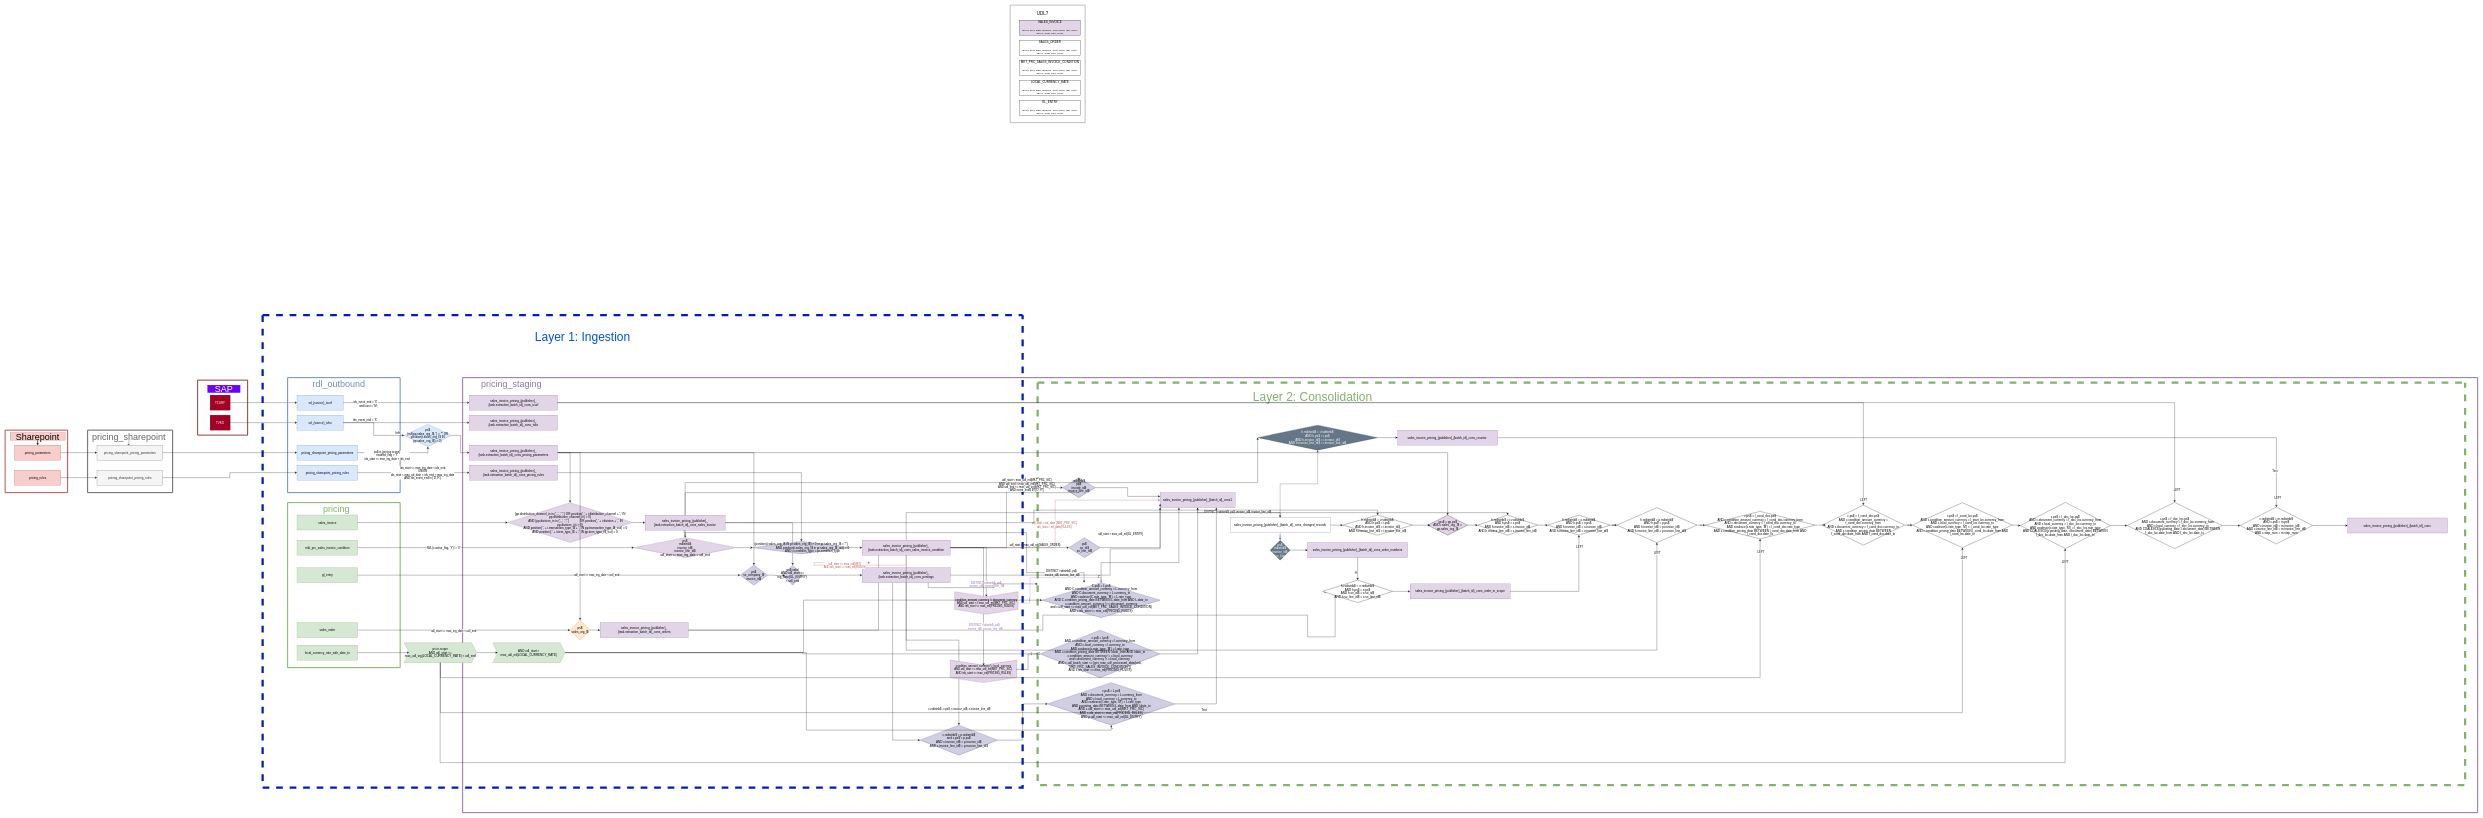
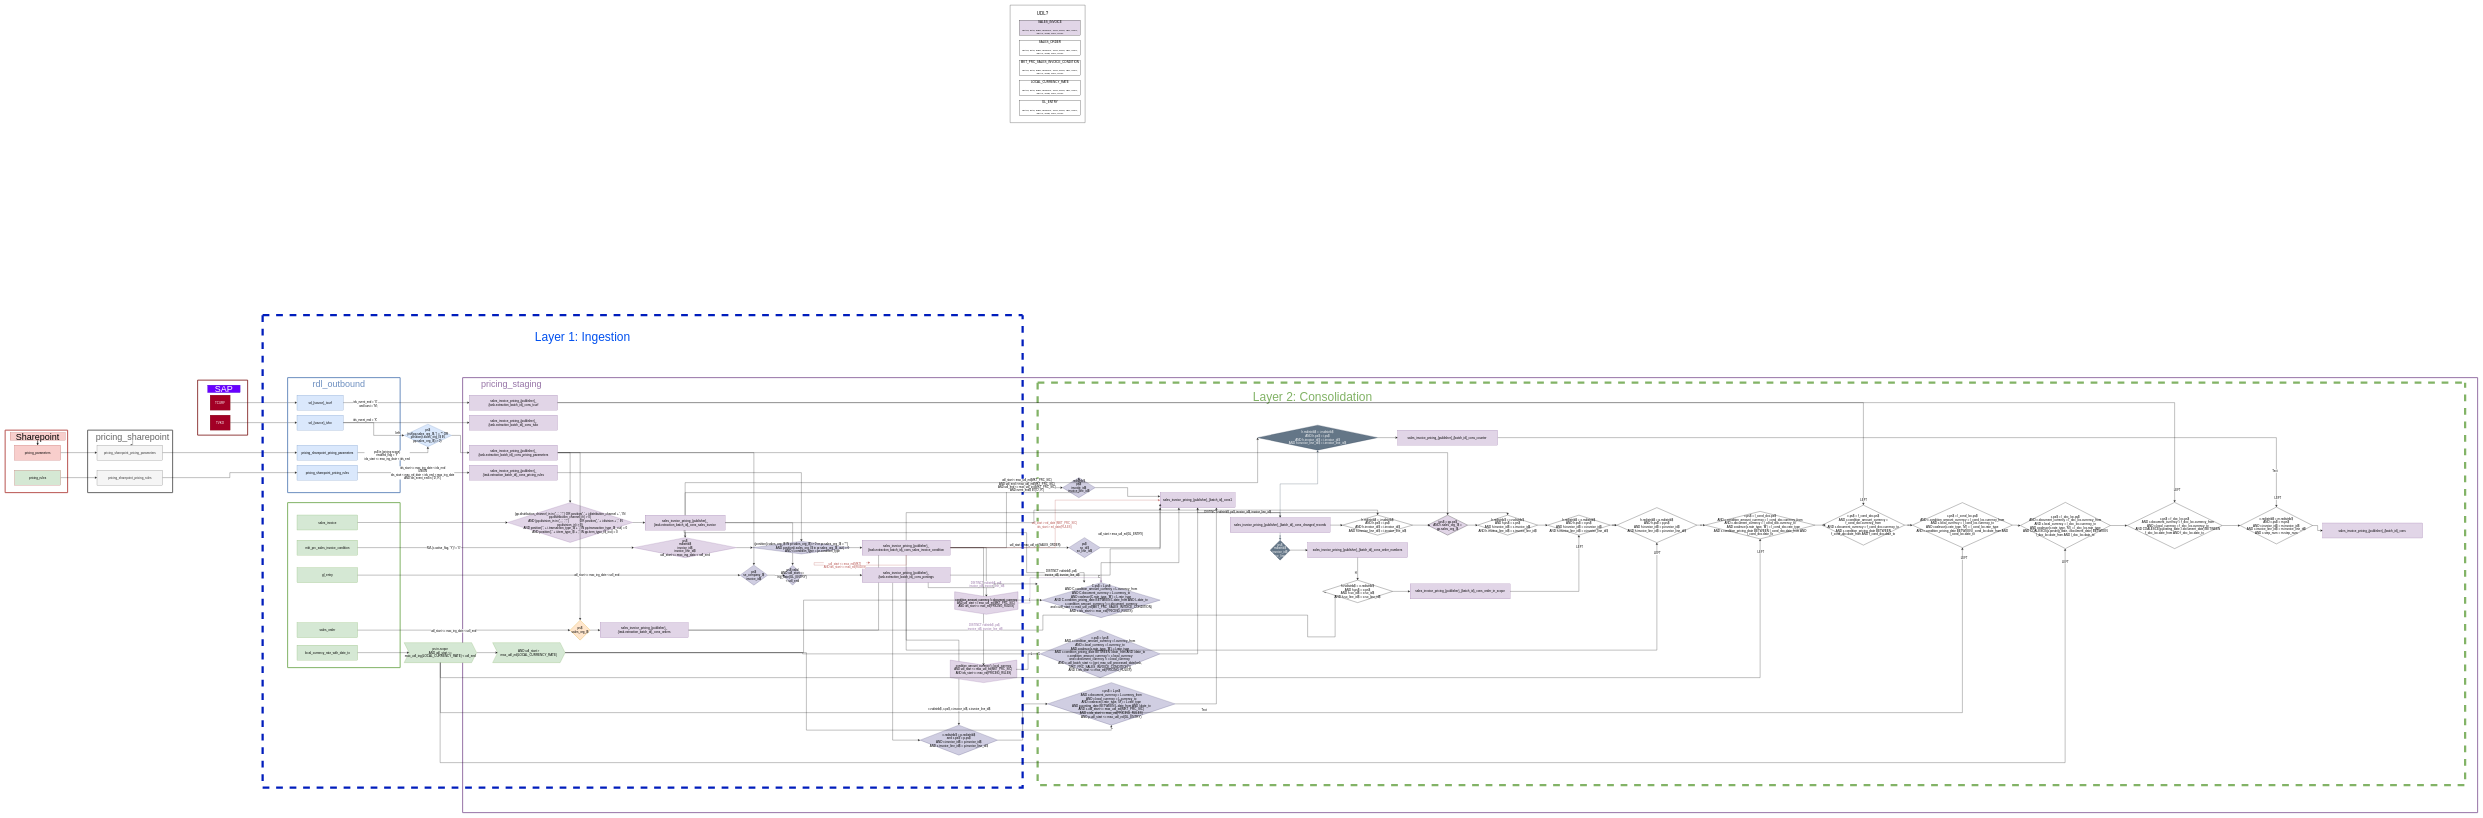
node "pricing_sharepoint": moved (129, 436) -> (133, 436)
node "pricing_rules": fillcolor #f8cecc -> #d5e8d4
node "pricing": removed
node "sales_invoice_pricing_{publisher}_{batch_id}_cons_changed_records": fillcolor #ffffff -> #e1d5e7
node "c.ps$ = l_cond_loc.ps$ AND c.condition_amount_currency = l_start_loc.currency_from AND c.local_currency = l_cond_loc.currency_to AND coalesce(c.rate_type, 'M') = l_cond_loc.rate_type AND c.condition_pricing_date BETWEEN l_cond_loc.date_from AND l_cond_loc.date_to": label "c.ps$ = l_cond_loc.ps$ AND c.condition_amount_currency = l_start_loc.currency_from AND c.local_currency = l_cond_loc.currency_to AND coalesce(c.rate_type, 'M') = l_cond_loc.rate_type AND c.condition_pricing_date BETWEEN l_cond_loc.date_from AND l_cond_loc.date_to" -> "c.ps$ = l_cond_loc.ps$ AND c.condition_amount_currency = l_cond_loc.currency_from AND c.local_currency = l_cond_loc.currency_to AND coalesce(c.rate_type, 'M') = l_cond_loc.rate_type AND c.condition_pricing_date BETWEEN l_cond_loc.date_from AND l_cond_loc.date_to"
node "sales_invoice_pricing_{publisher}_{batch_id}_cons": moved (2398, 526) -> (2373, 531)
